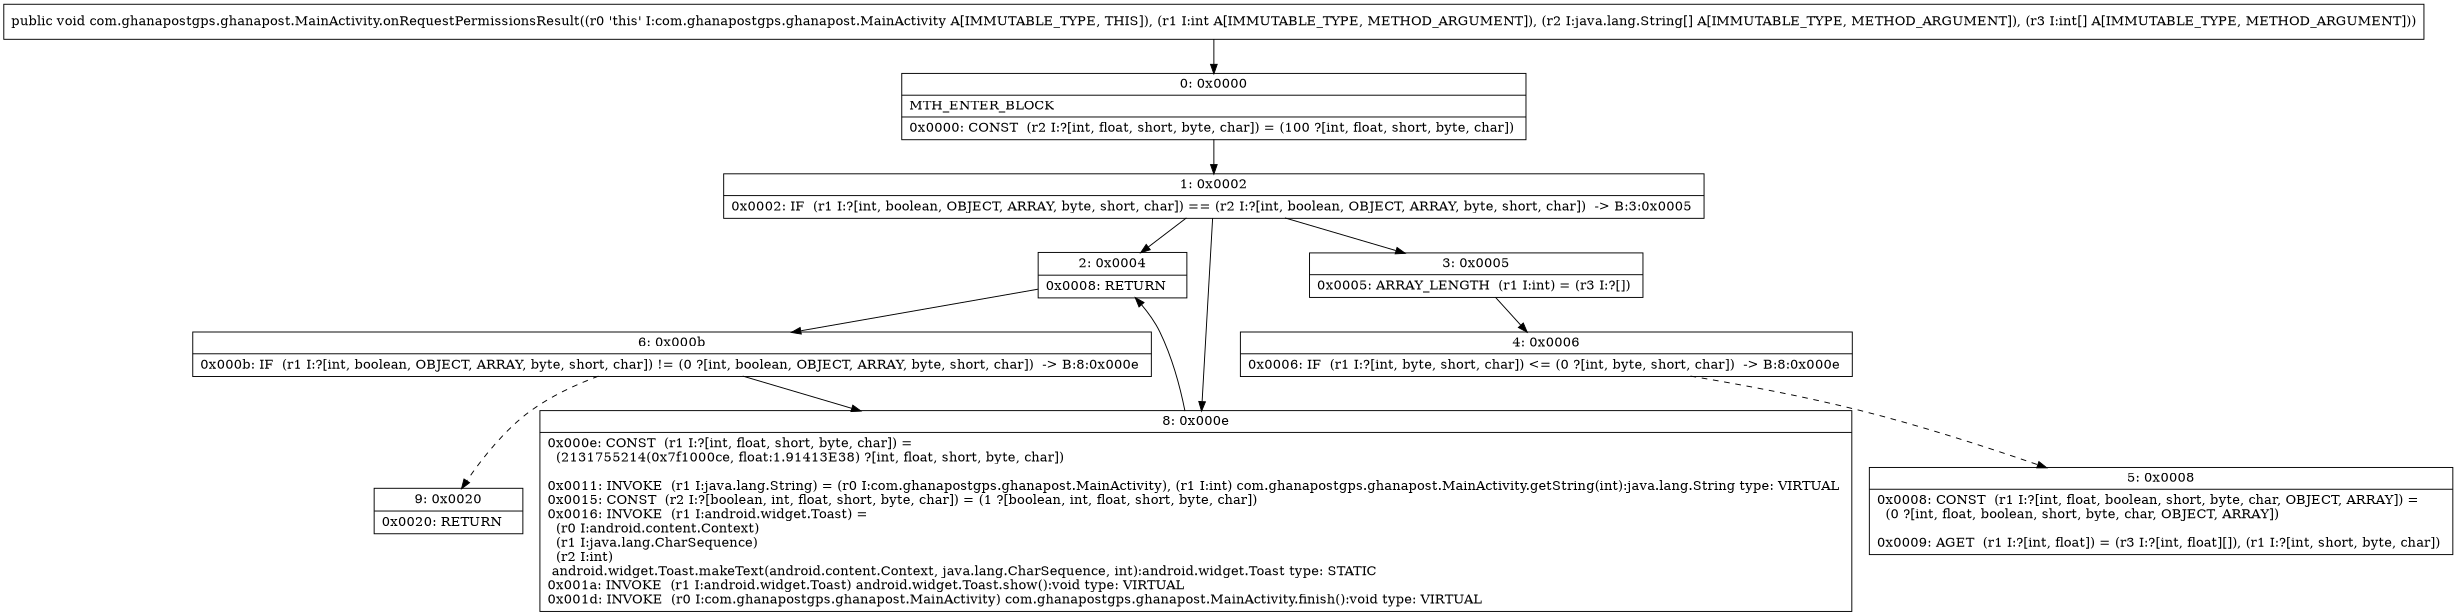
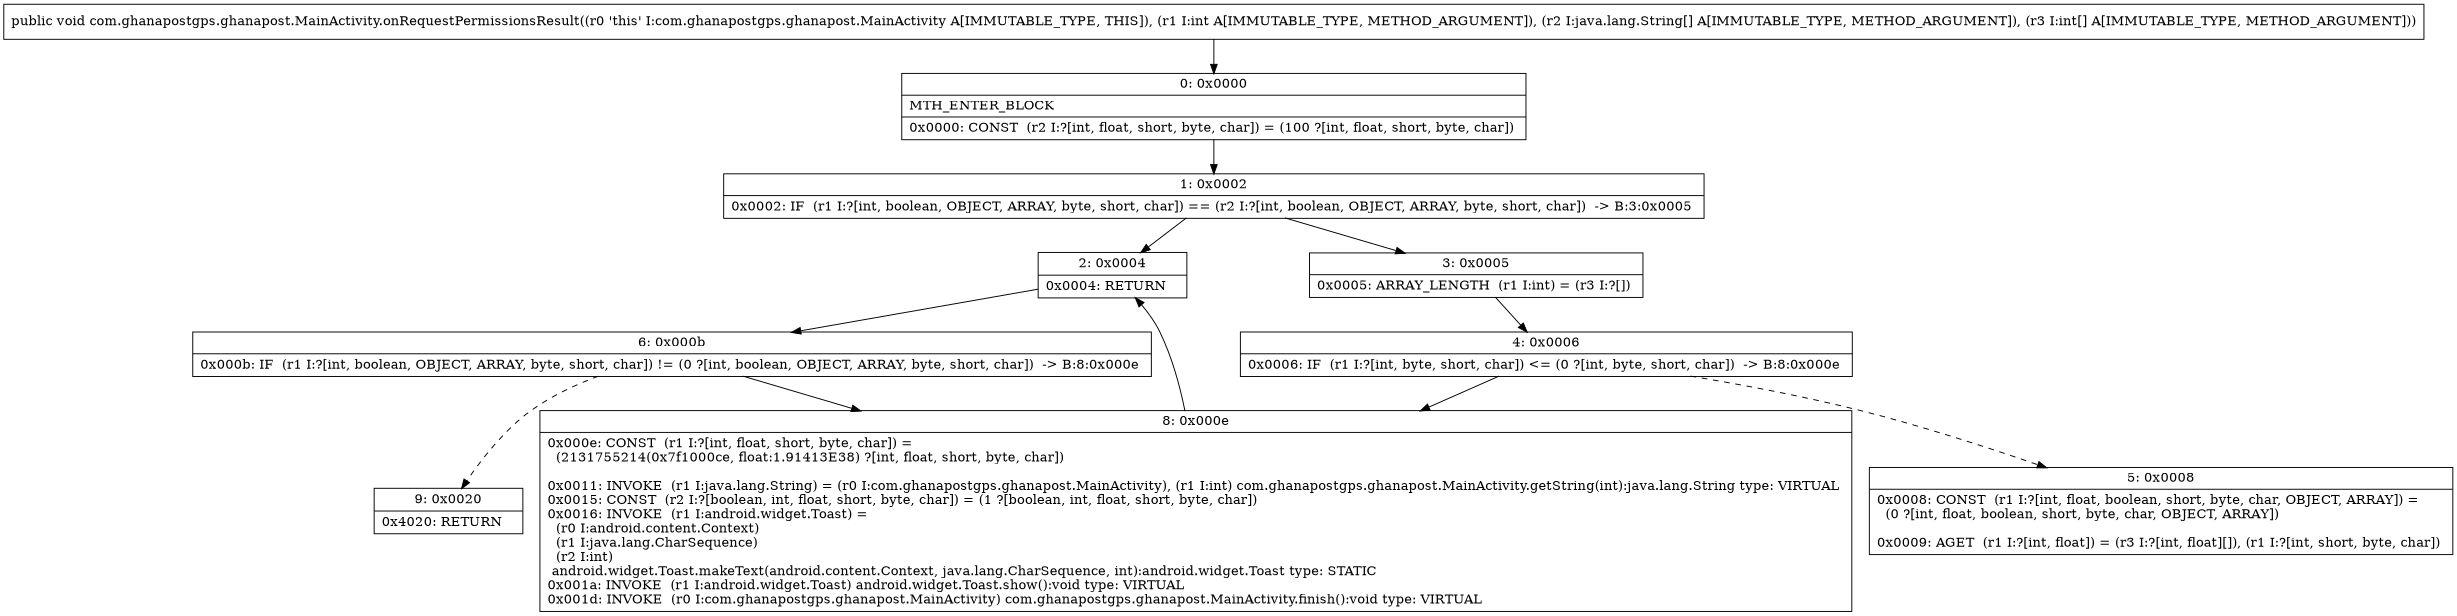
node "2: 0x0004": text "0x0008: RETURN" -> "0x0004: RETURN"
edge "1: 0x0002" -> "8: 0x000e": now "4: 0x0006" -> "8: 0x000e"
node "9: 0x0020": text "0x0020: RETURN" -> "0x4020: RETURN"
